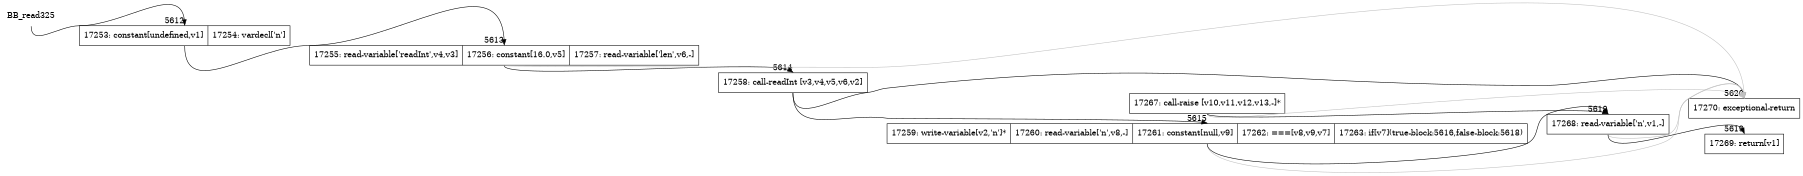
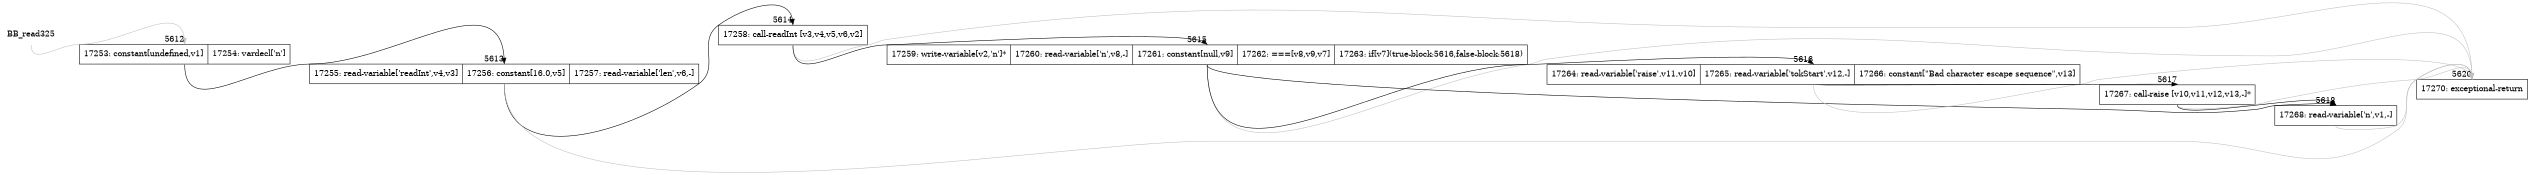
edge "BB_read325" -> "17253: constant[undefined,v1]": color black -> gray
node "17264: read-variable['raise',v11,v10]": added
edge "17258: call-readInt [v3,v4,v5,v6,v2]" -> "17270: exceptional-return": color black -> gray
node "17269: return[v1]": removed
